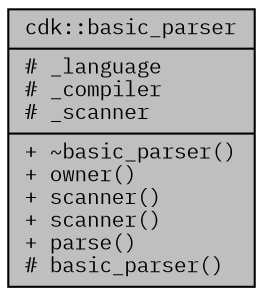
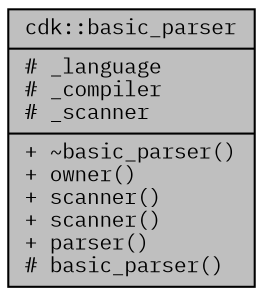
node "cdk::basic_parser": text "+ parse()" -> "+ parser()"
